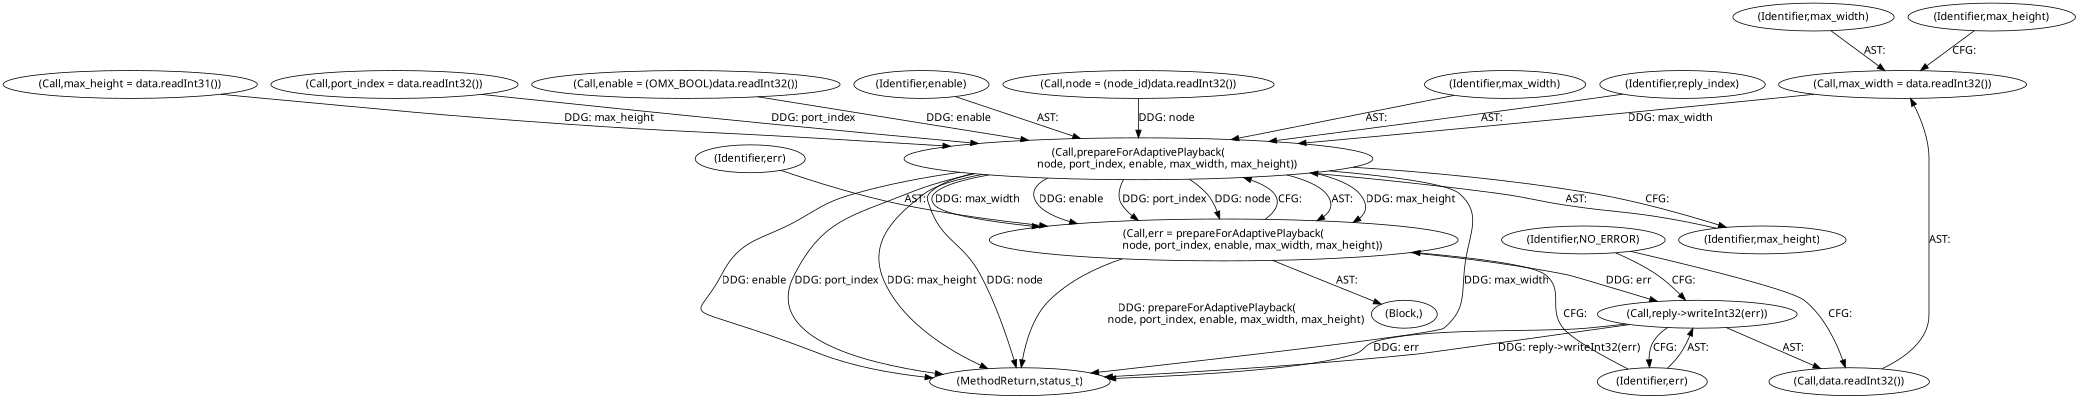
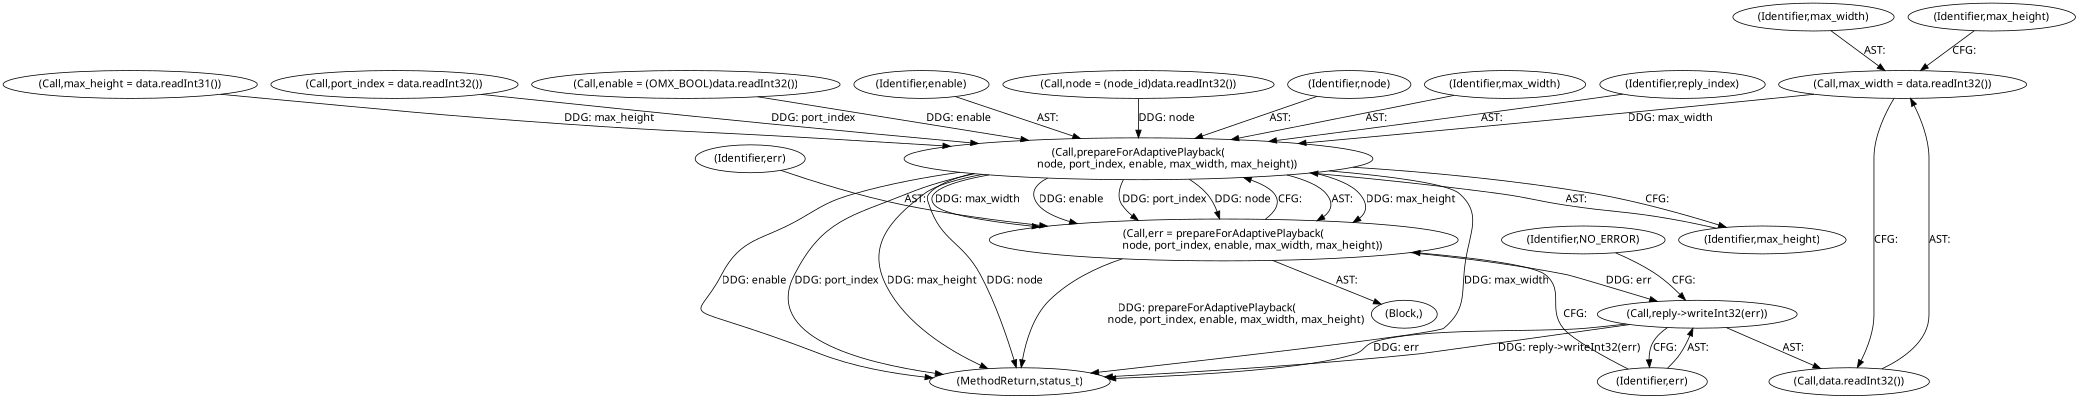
node "(Identifier,node)": added
edge "(Identifier,NO_ERROR)" -> "(Call,data.readInt32())": now "(Call,max_width = data.readInt32())" -> "(Call,data.readInt32())"
